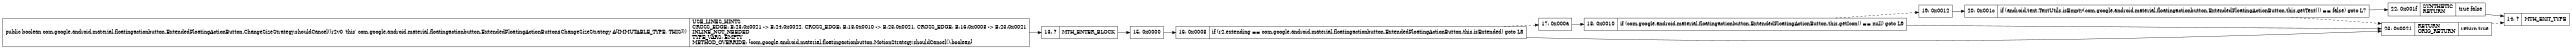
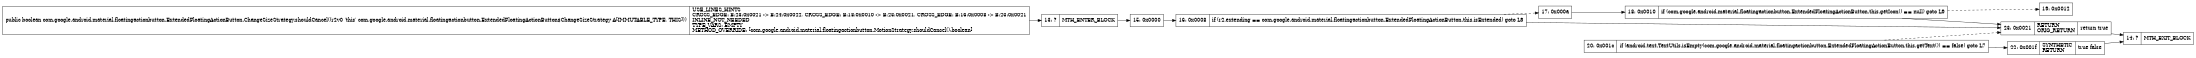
edge "19: 0x0012" -> "20: 0x001c": removed
node "14: ?": text "MTH_EXIT_TYPE" -> "MTH_EXIT_BLOCK"
edge "23: 0x0021" -> "14: ?": style dashed -> solid
